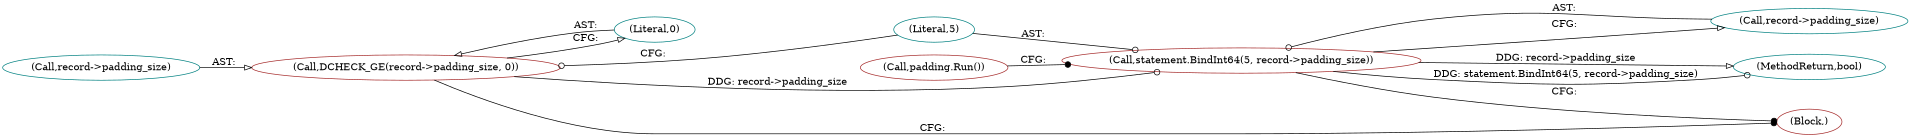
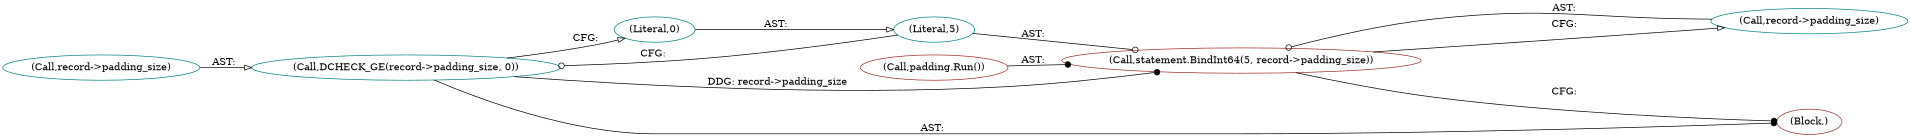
edge "(Literal,0)" -> "(Call,DCHECK_GE(record->padding_size, 0))": now "(Literal,0)" -> "(Literal,5)"
edge "(Call,padding.Run())" -> "(Call,statement.BindInt64(5, record->padding_size))": label "CFG: " -> "AST: "
node "(MethodReturn,bool)": removed
node "(Call,DCHECK_GE(record->padding_size, 0))": color brown -> teal
edge "(Call,DCHECK_GE(record->padding_size, 0))" -> "(Call,statement.BindInt64(5, record->padding_size))": arrowhead odot -> dot
edge "(Call,DCHECK_GE(record->padding_size, 0))" -> "(Block,)": label "CFG: " -> "AST: "
